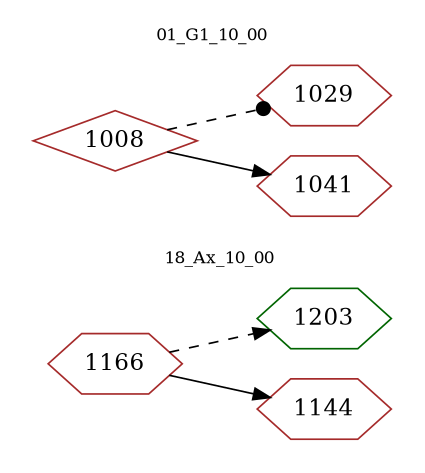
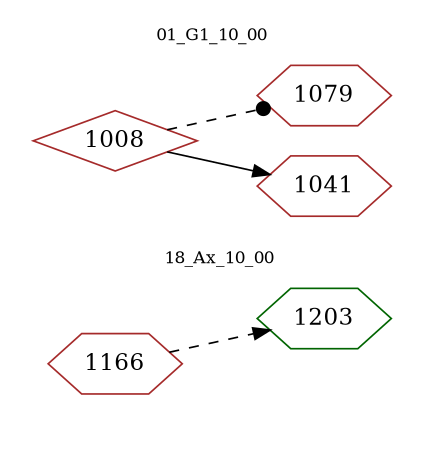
node "1029": label "1029" -> "1079"
node "1144": removed
